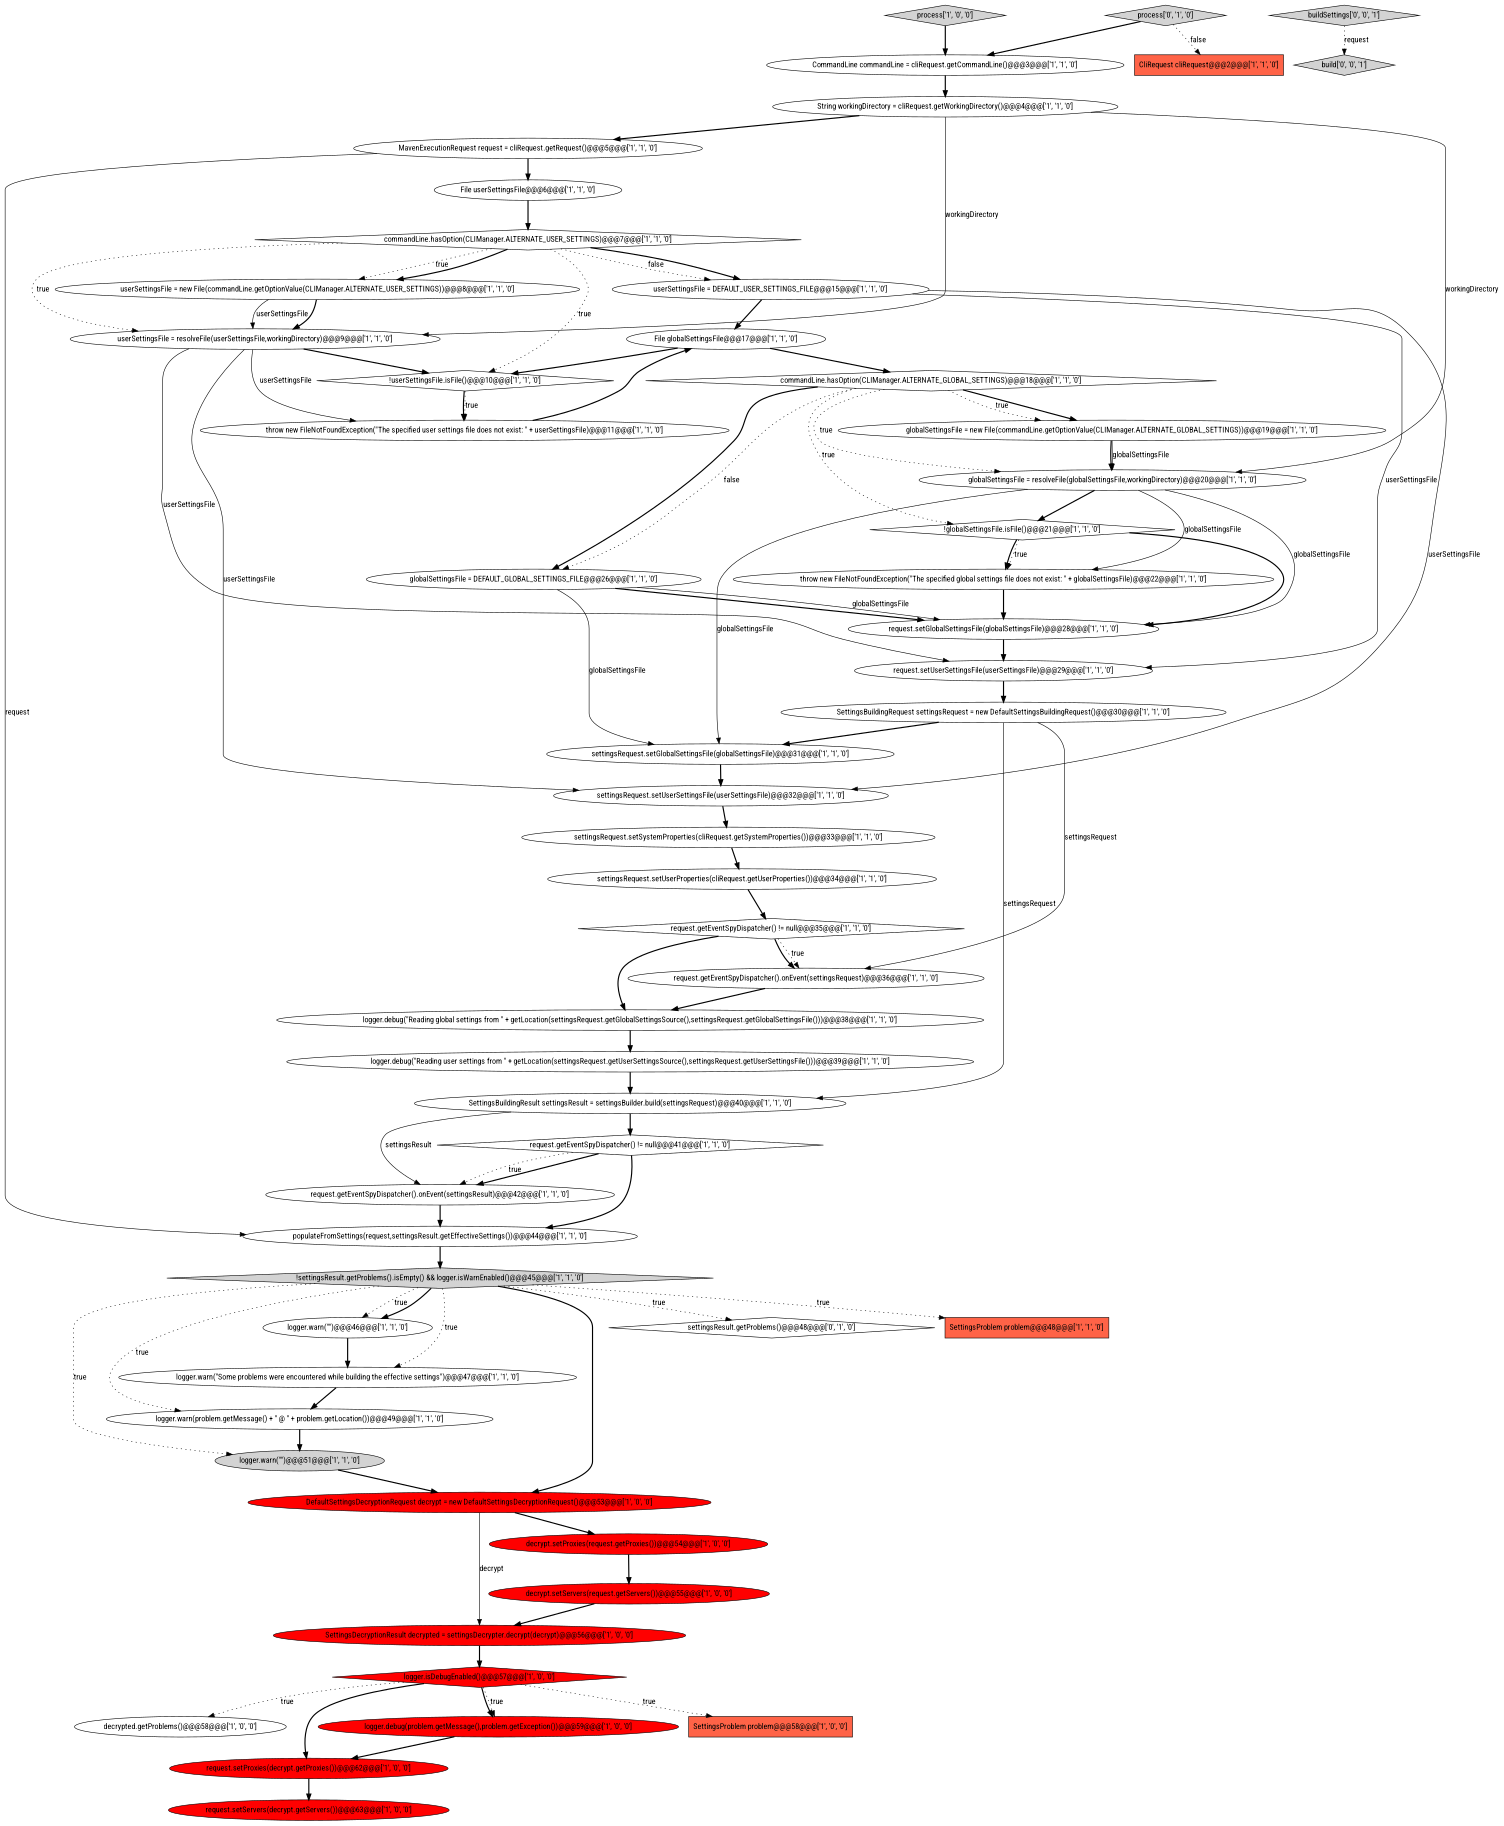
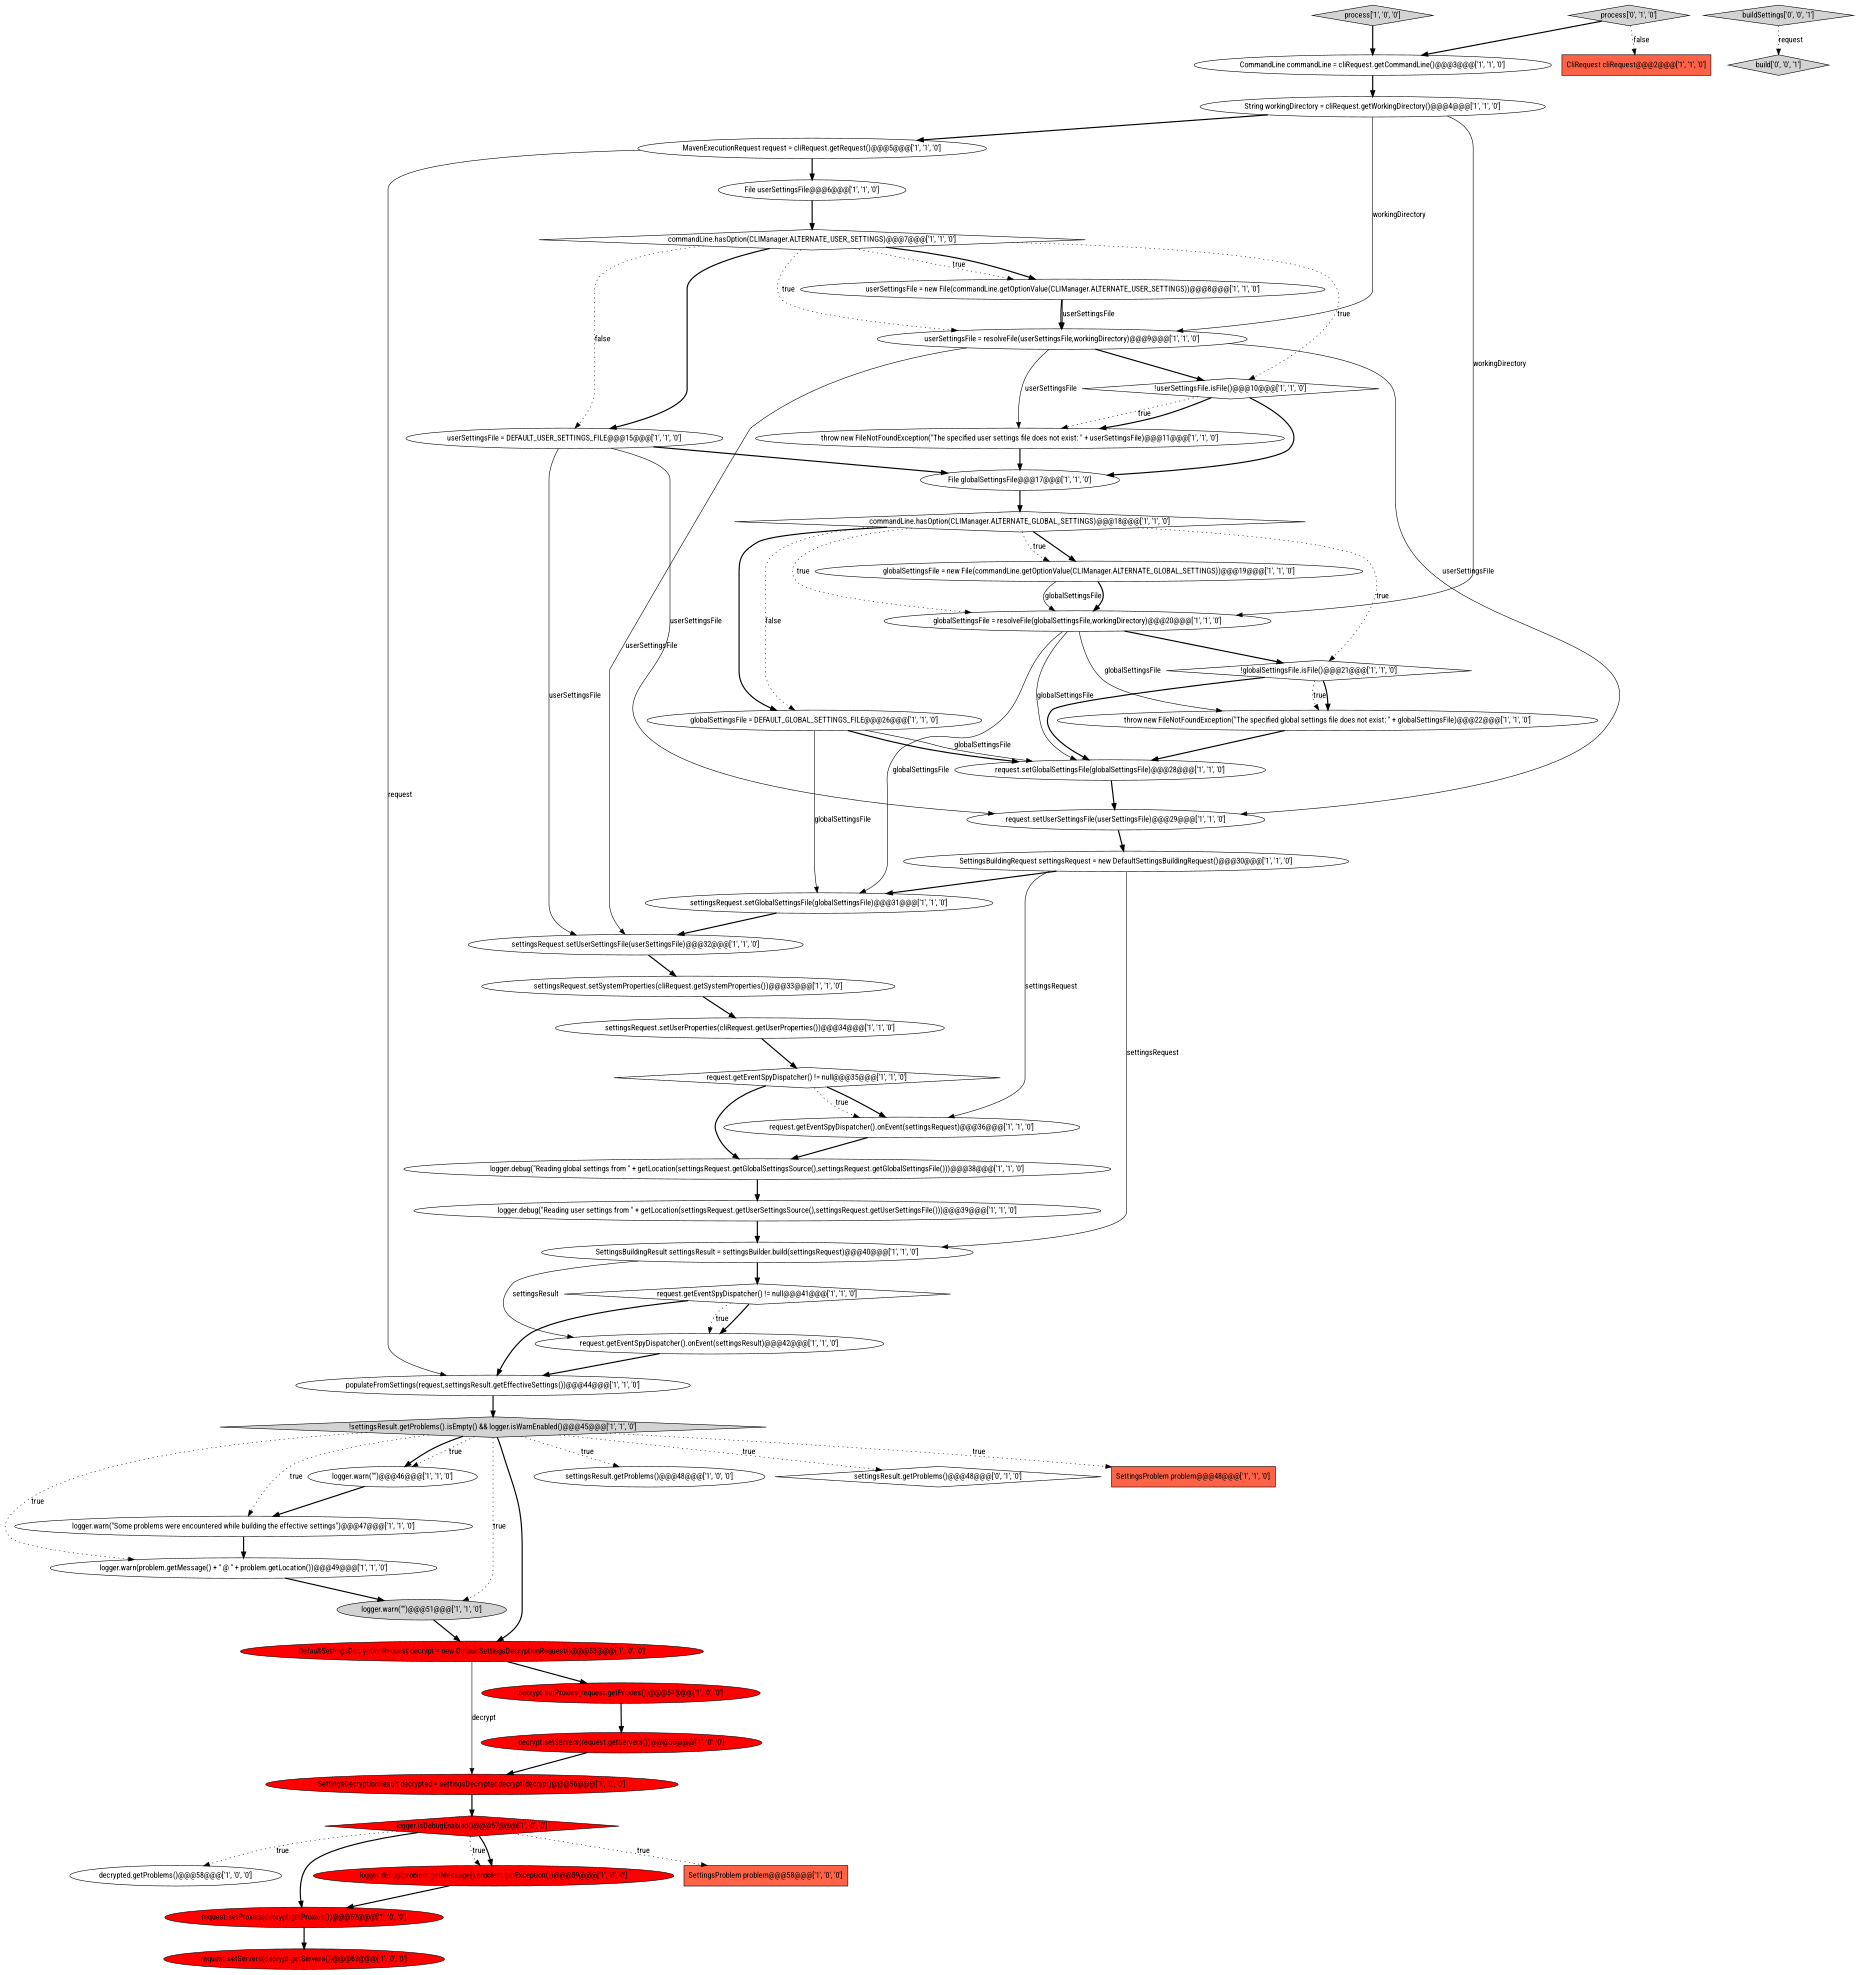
edge "File globalSettingsFile@@@17@@@['1', '1', '0']" -> "!userSettingsFile.isFile()@@@10@@@['1', '1', '0']": reversed
node "settingsResult.getProblems()@@@48@@@['1', '0', '0']": added
